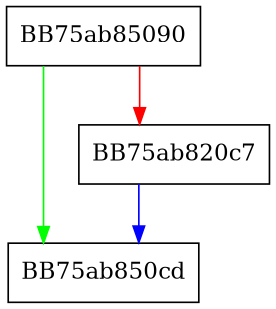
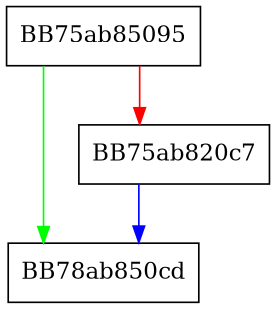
node "BB75ab85090": label "BB75ab85090" -> "BB75ab85095"
node "BB75ab850cd": label "BB75ab850cd" -> "BB78ab850cd"
